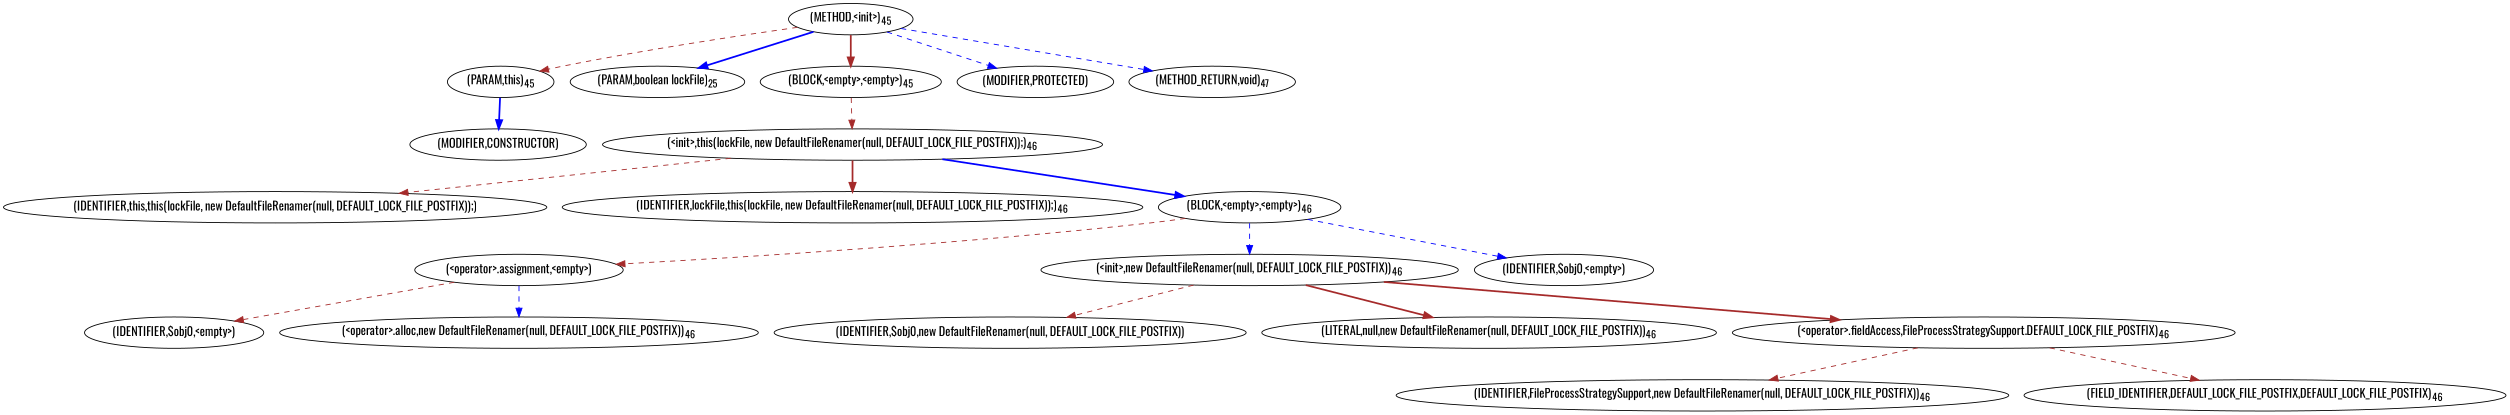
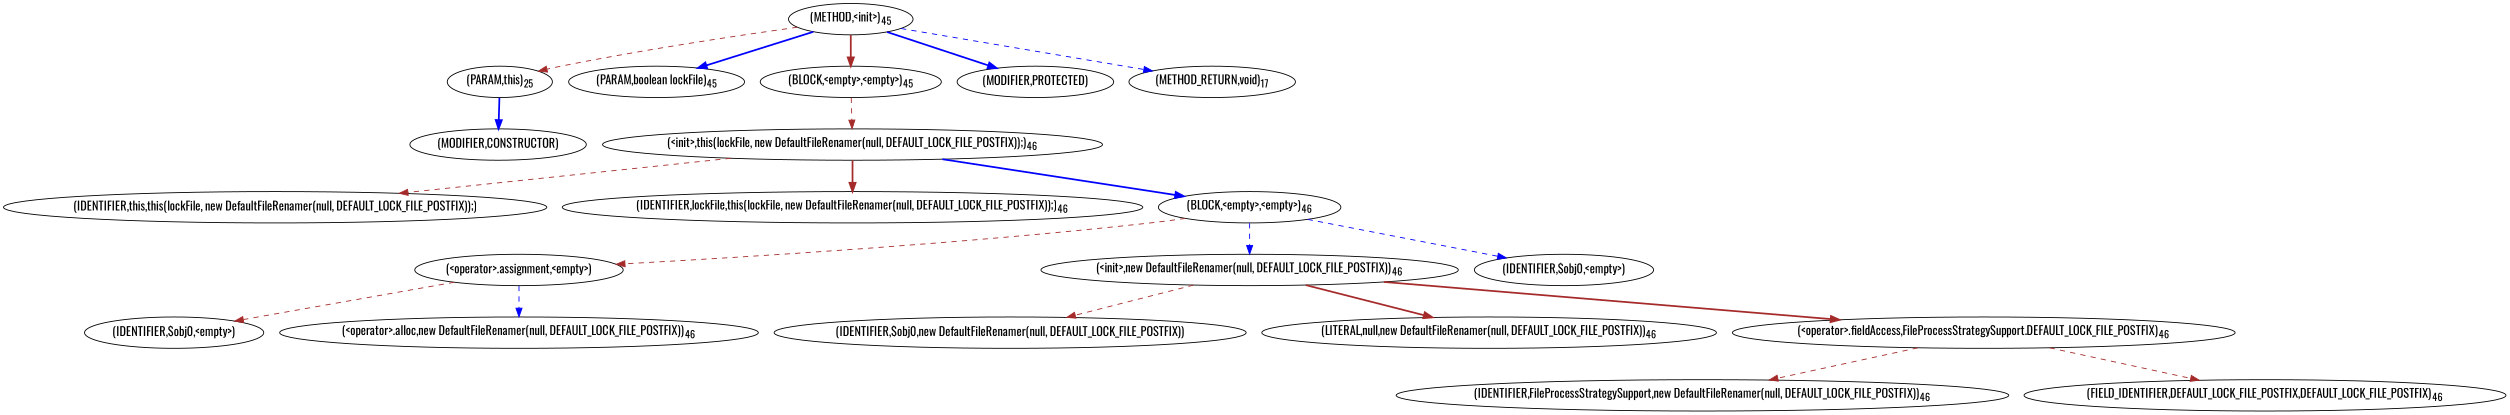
edge "(METHOD,<init>)" -> "(MODIFIER,PROTECTED)": style dashed -> bold
node "(PARAM,this)": text "45" -> "25"
node "(PARAM,boolean lockFile)": text "25" -> "45"
node "(METHOD_RETURN,void)": text "47" -> "17"
